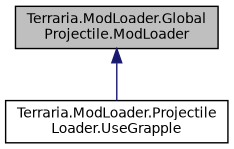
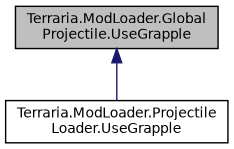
node "Terraria.ModLoader.Global Projectile.ModLoader": label "Terraria.ModLoader.Global Projectile.ModLoader" -> "Terraria.ModLoader.Global Projectile.UseGrapple"
